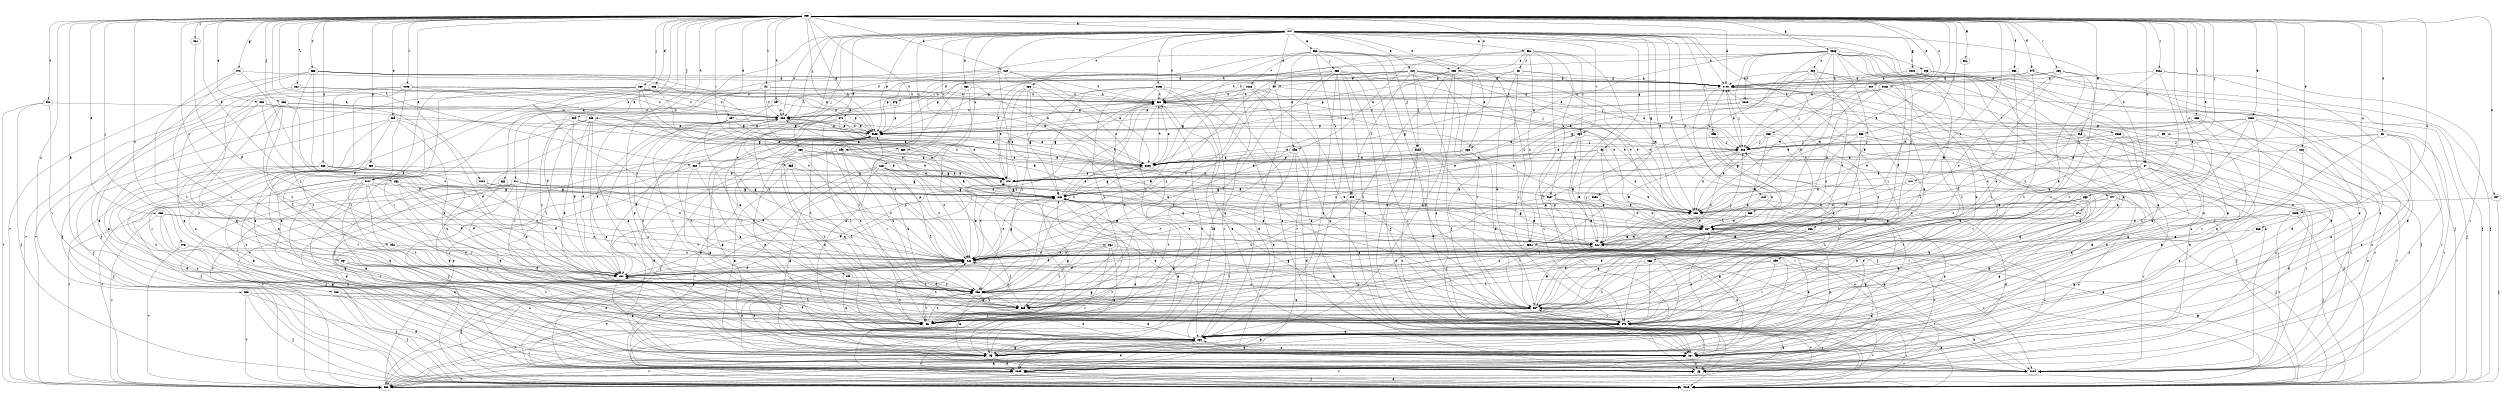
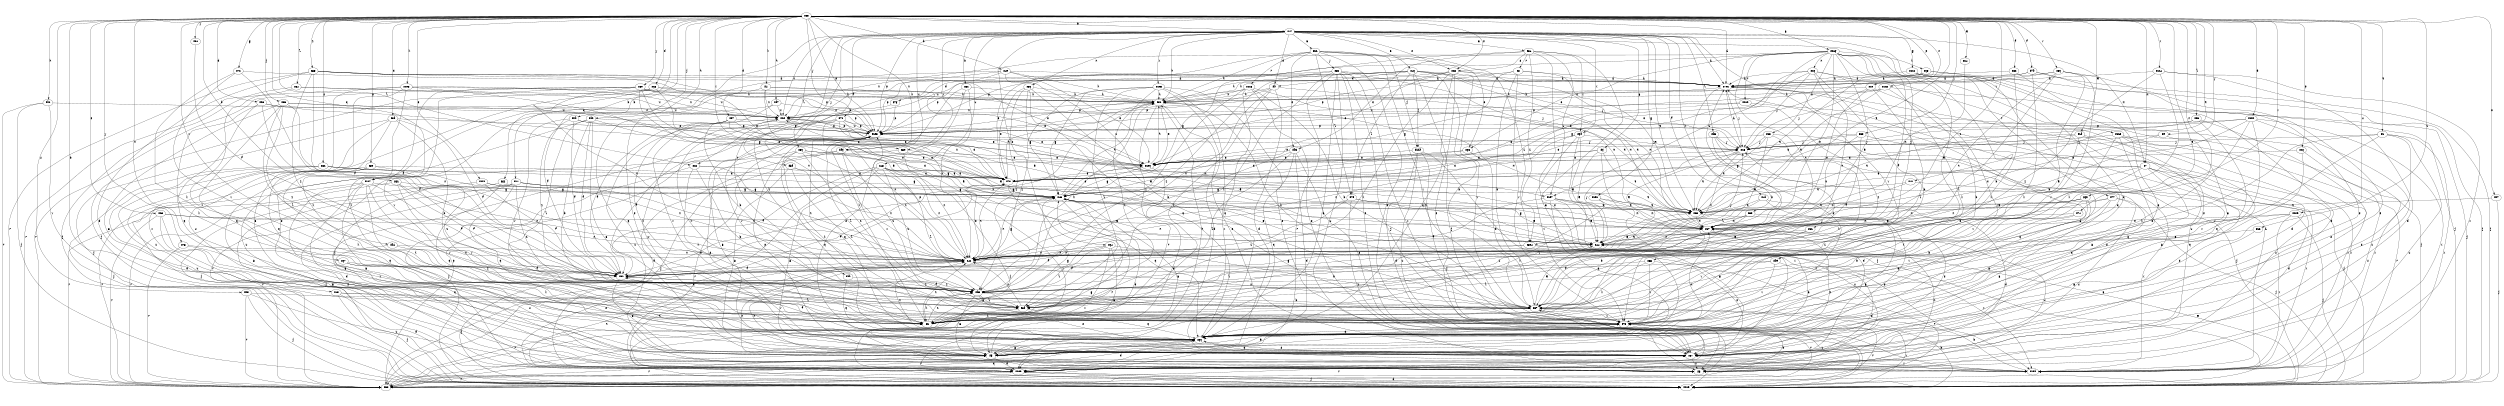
edge "S10" -> "S38": now "S121" -> "S38"
edge "S101" -> "S42": now "S101" -> "S85"
